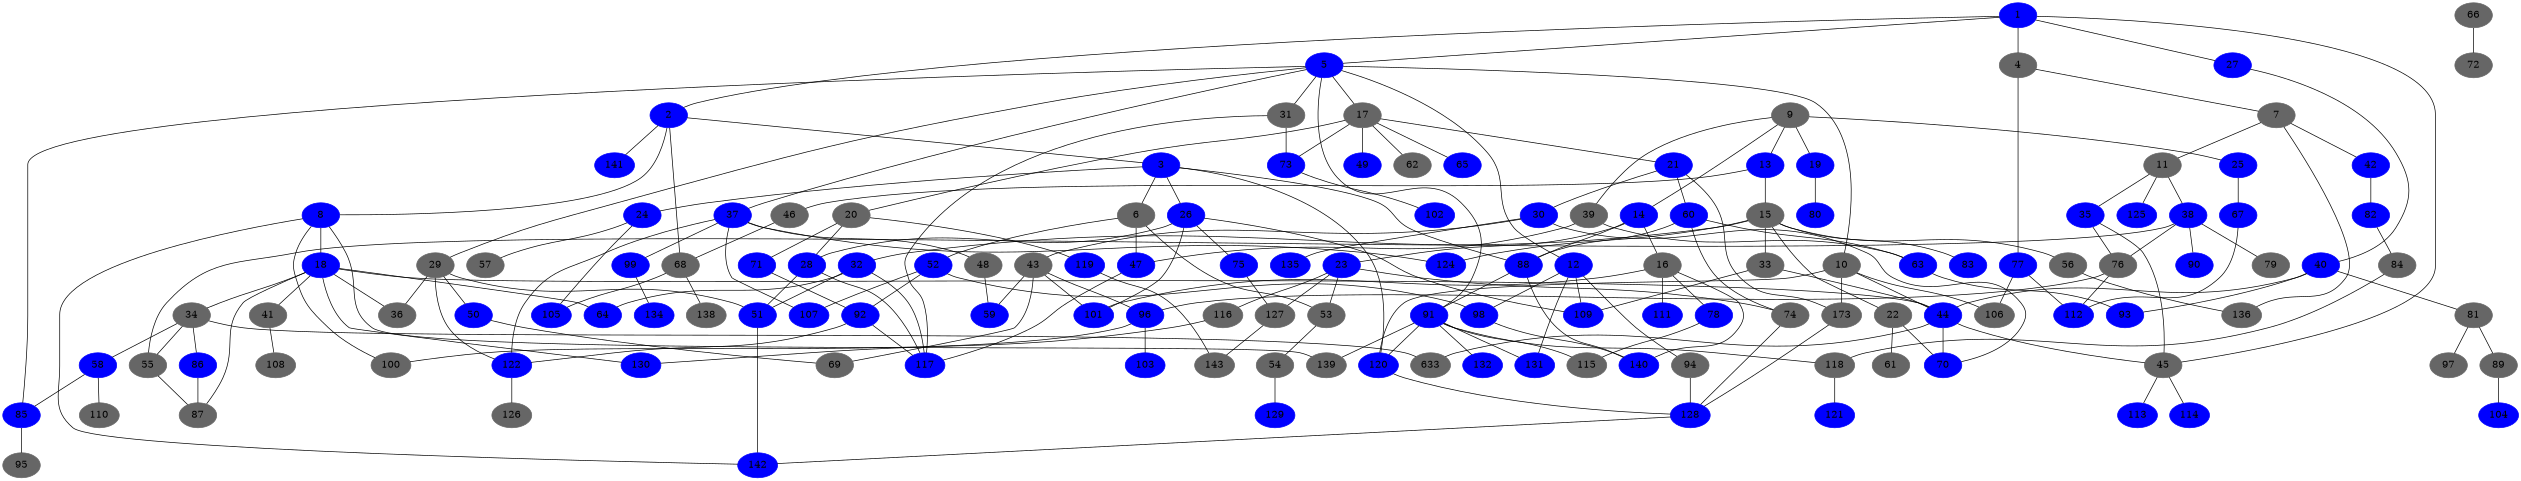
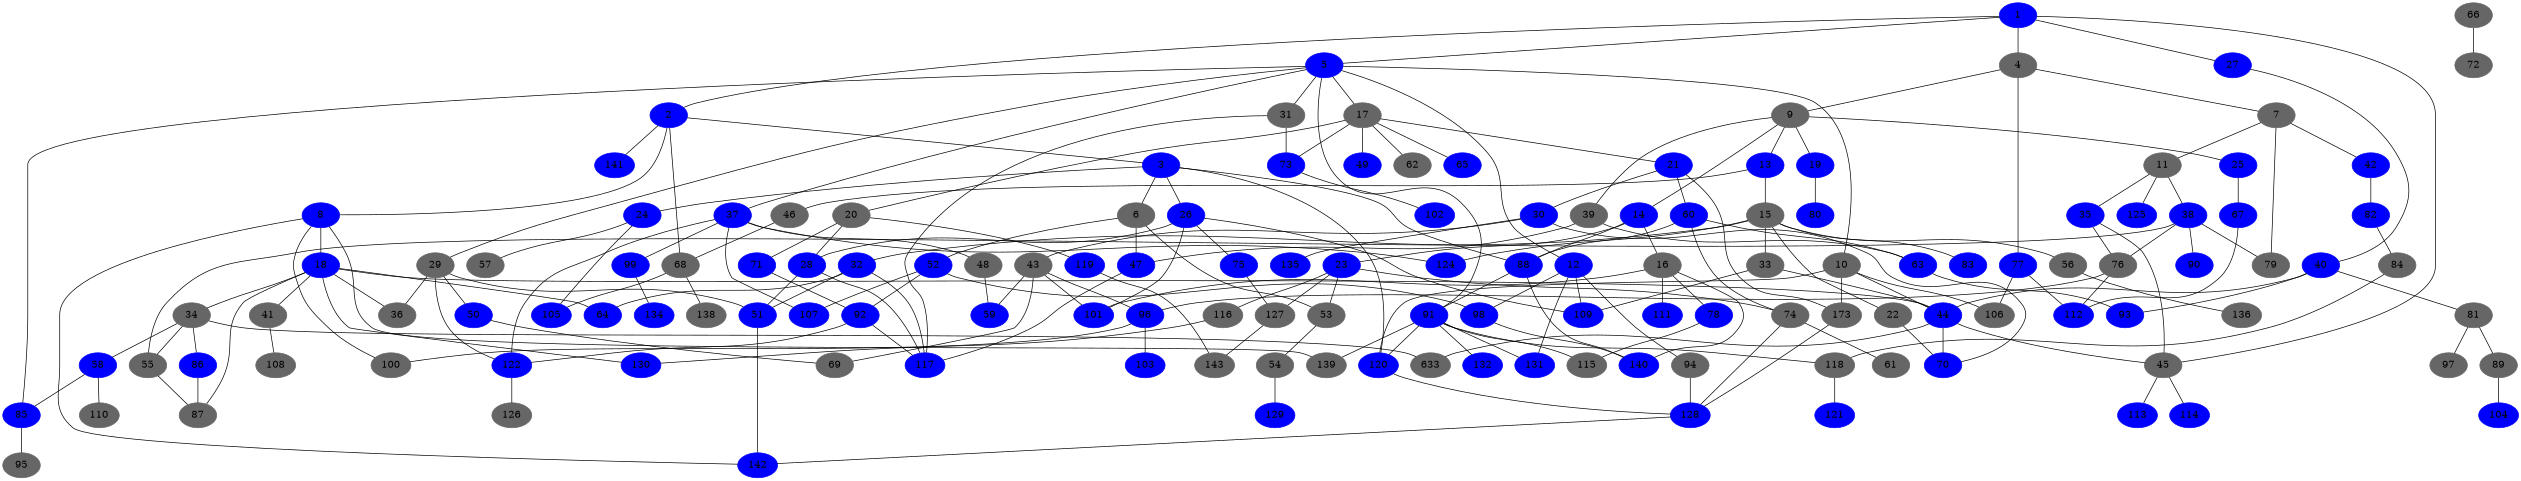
edge "4" -- "9": added
edge "7" -- "136": now "7" -- "79"
edge "22" -- "61": now "74" -- "61"
